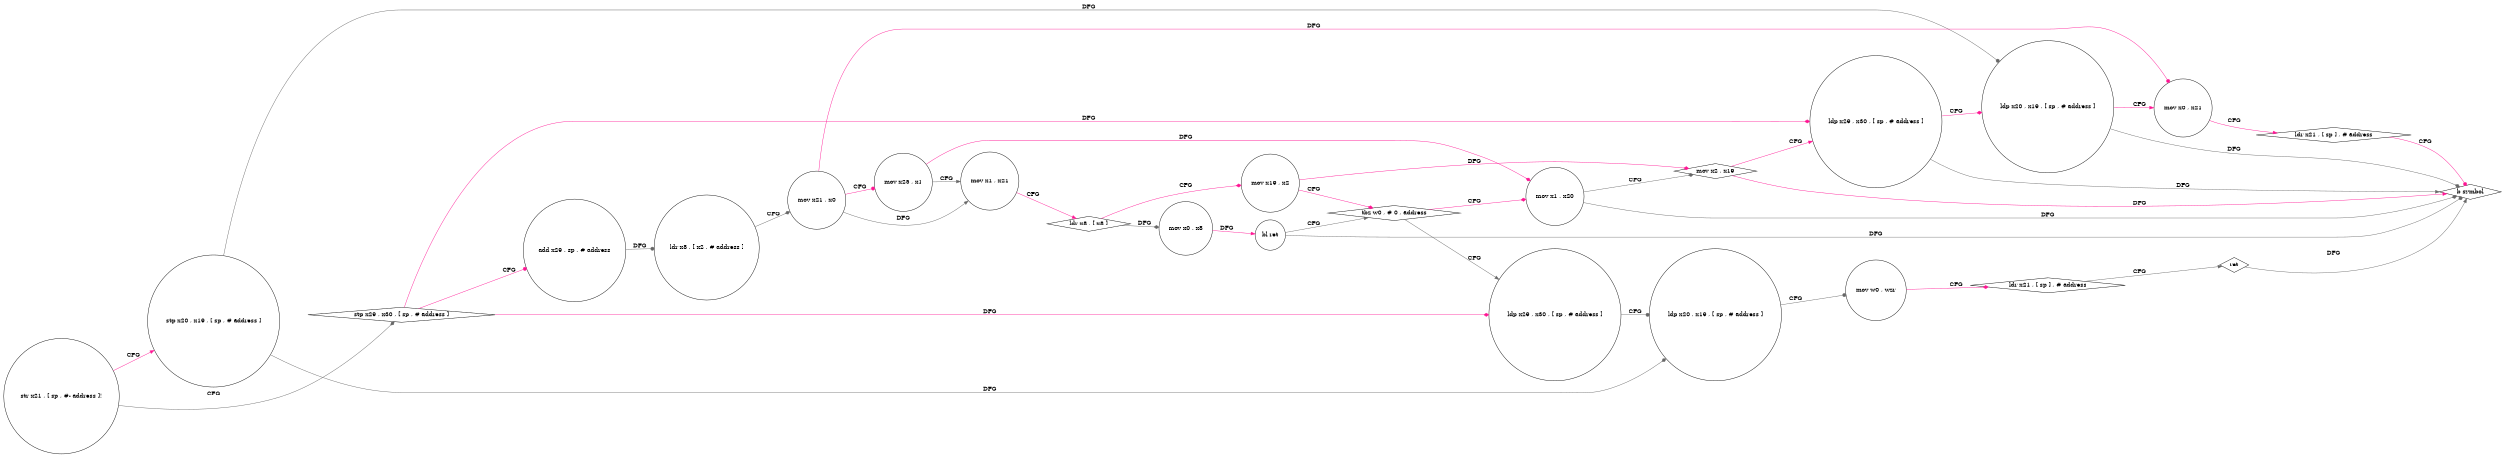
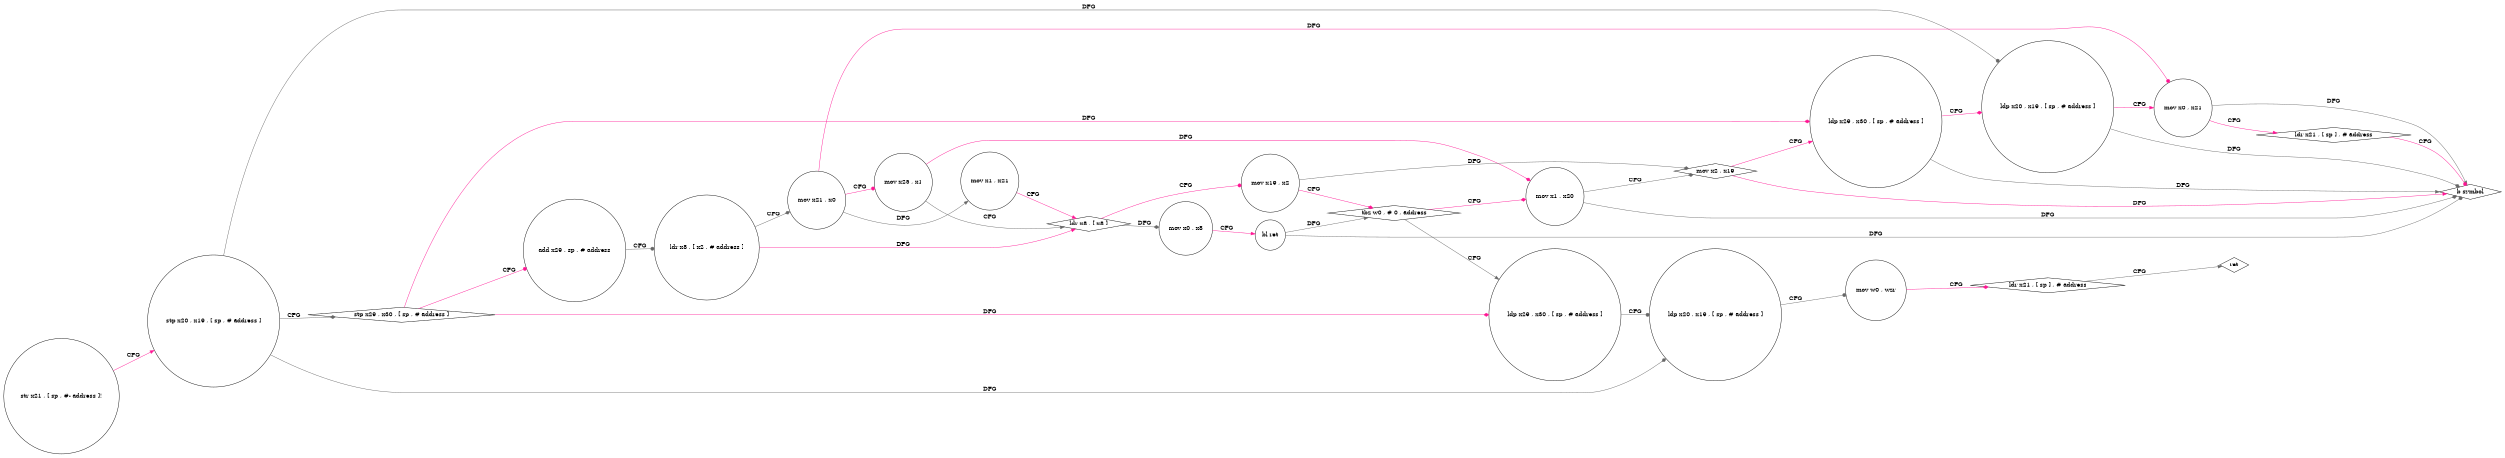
edge "mov x19 , x2" -> "mov x2 , x19": color deeppink -> gray40
edge "mov x25 , x1" -> "mov x1 , x21": now "mov x25 , x1" -> "ldr x8 , [ x8 ]"
edge "ldr x8 , [ x8 ]" -> "mov x19 , x2": arrowhead diamond -> dot
edge "bl ret" -> "tbz w0 , # 0 , address": label "CFG" -> "DFG"
edge "mov x0 , x8" -> "bl ret": label "DFG" -> "CFG"
edge "add x29 , sp , # address" -> "ldr x8 , [ x2 , # address ]": label "DFG" -> "CFG"
edge "ldr x8 , [ x2 , # address ]" -> "ldr x8 , [ x8 ]": added, label "DFG"
edge "ret" -> "b symbol": now "mov x0 , x21" -> "b symbol"
edge "str x21 , [ sp , #- address ]!" -> "stp x29 , x30 , [ sp , # address ]": now "stp x20 , x19 , [ sp , # address ]" -> "stp x29 , x30 , [ sp , # address ]"
